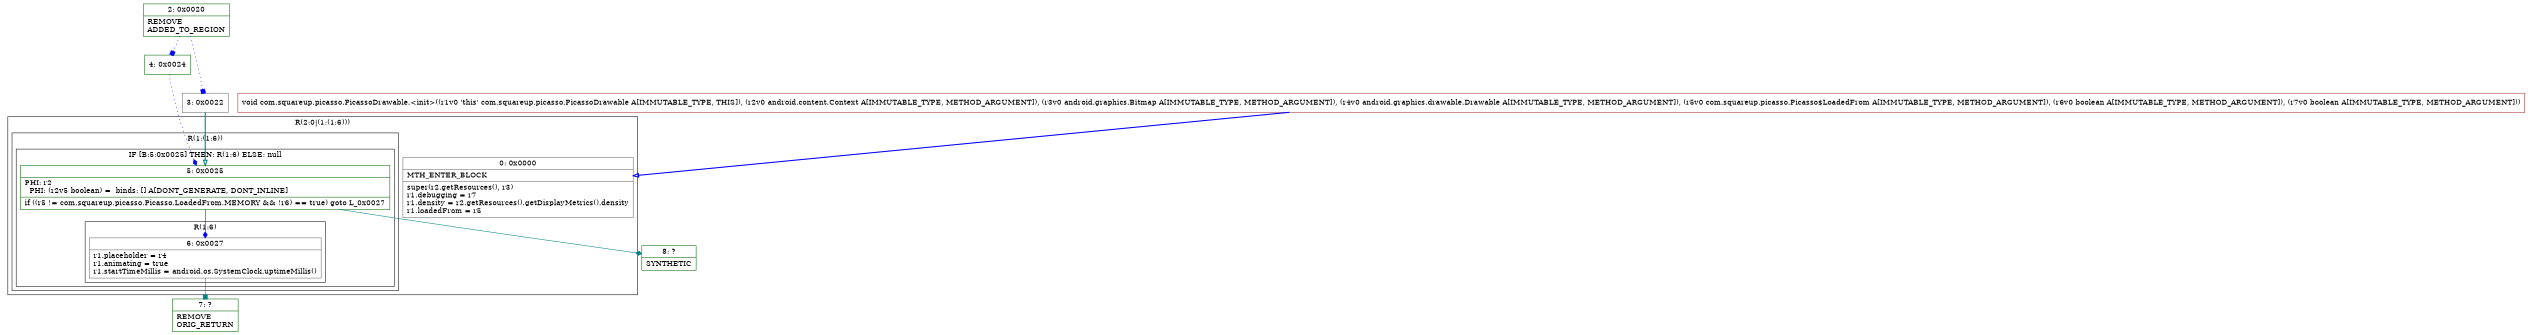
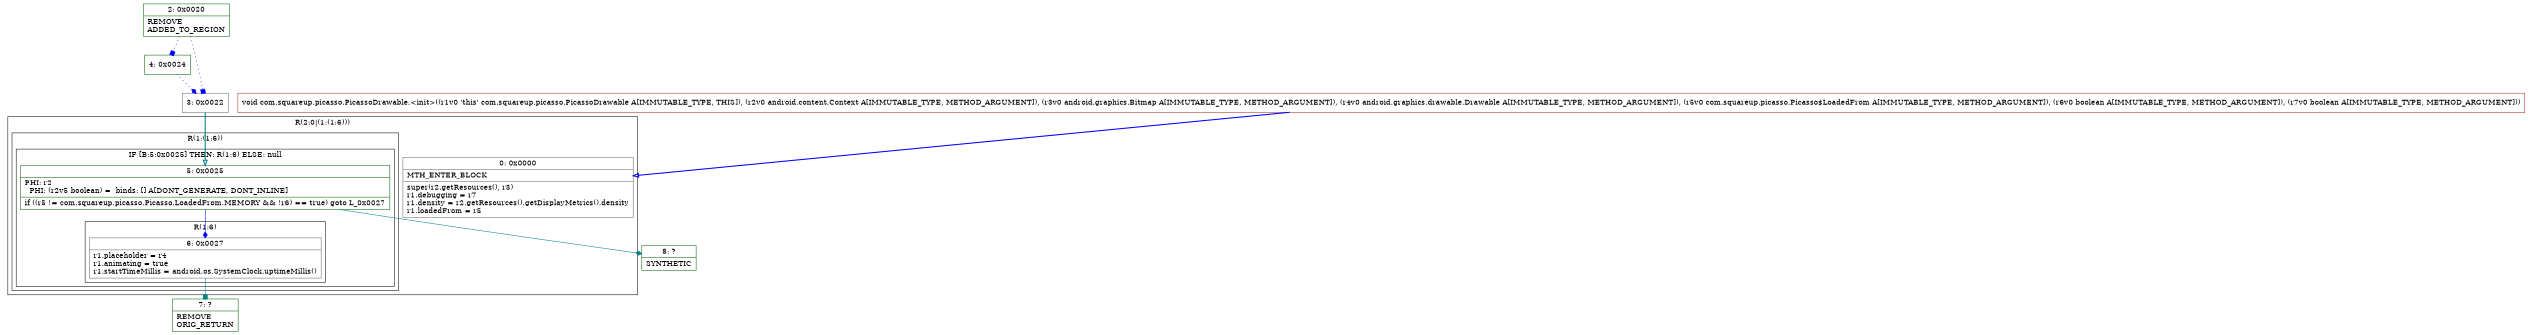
edge "4: 0x0024" -> "5: 0x0025": now "4: 0x0024" -> "3: 0x0022"
